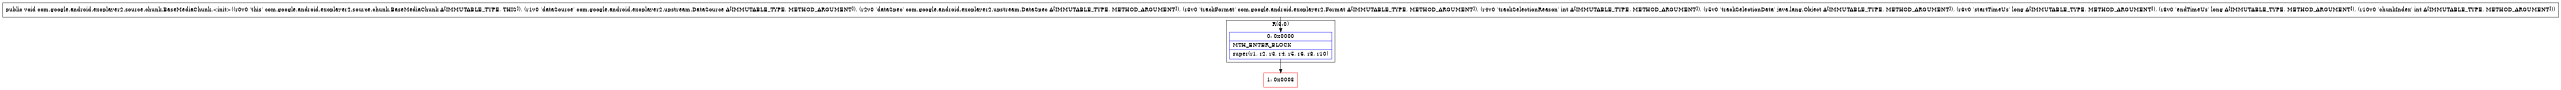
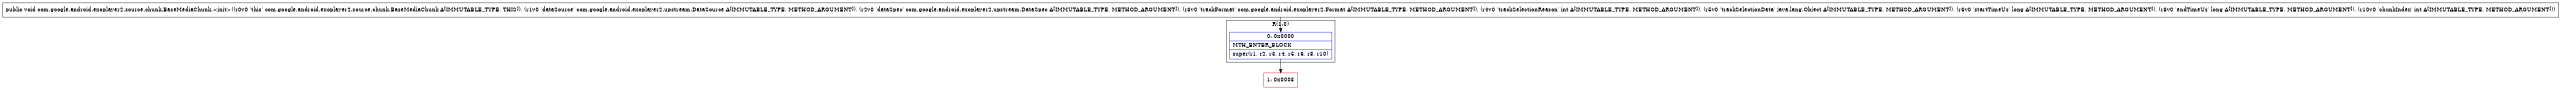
cluster "R(3:0)": label "R(3:0)" -> "R(1:0)"
